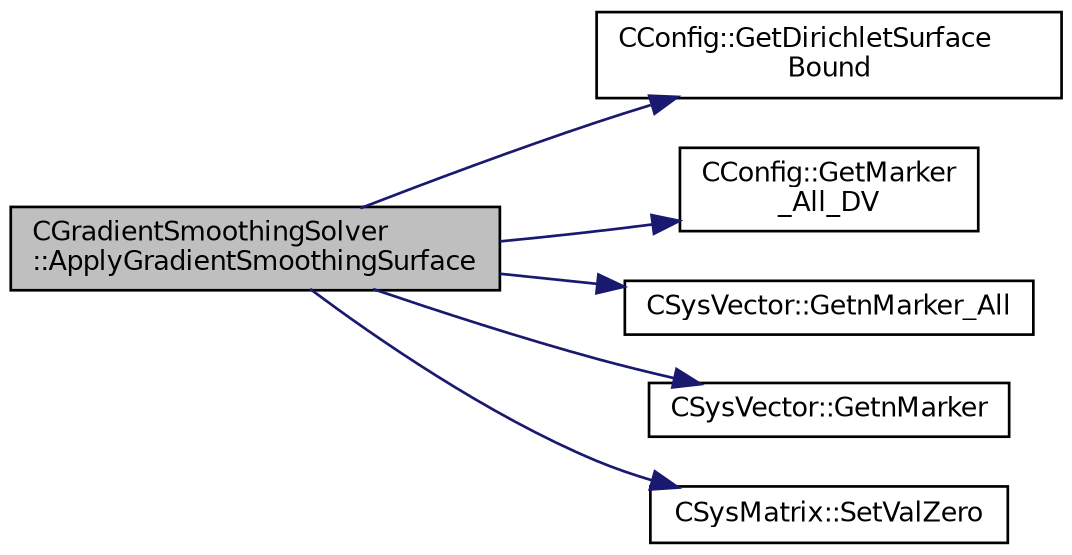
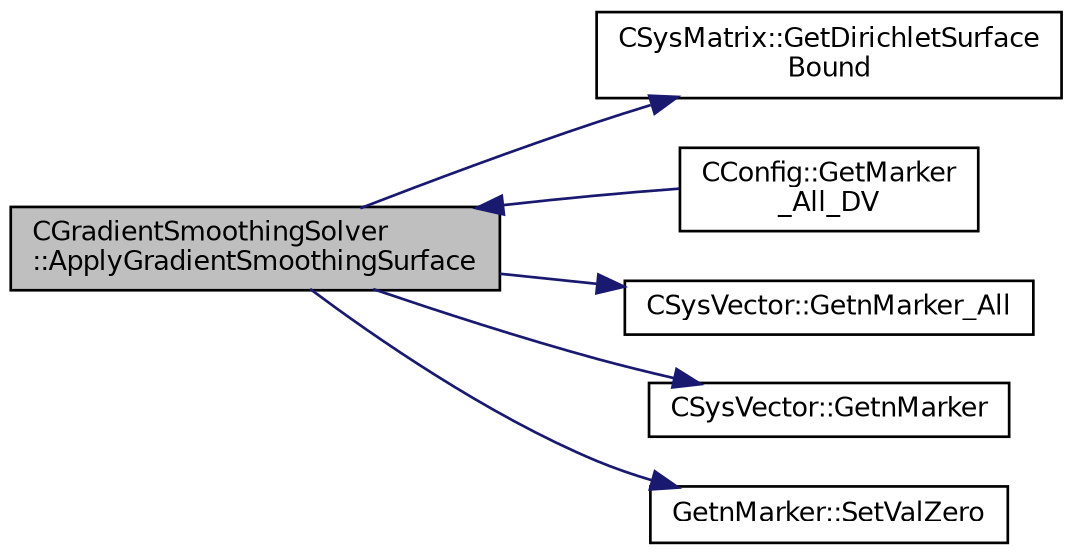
node "CConfig::GetDirichletSurface Bound": label "CConfig::GetDirichletSurface Bound" -> "CSysMatrix::GetDirichletSurface Bound"
edge "CGradientSmoothingSolver ::ApplyGradientSmoothingSurface" -> "CConfig::GetMarker _All_DV": reversed
node "CSysMatrix::SetValZero": label "CSysMatrix::SetValZero" -> "GetnMarker::SetValZero"
